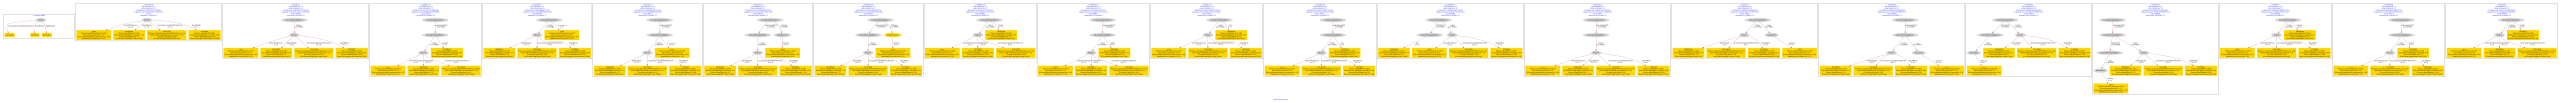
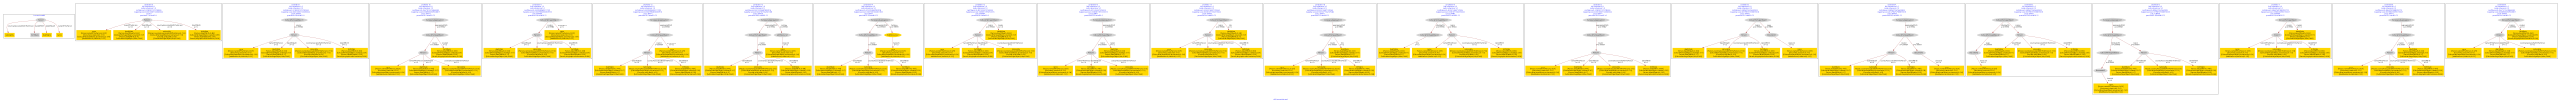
node "birthDate": fillcolor gold -> lightgray
node "name": added
